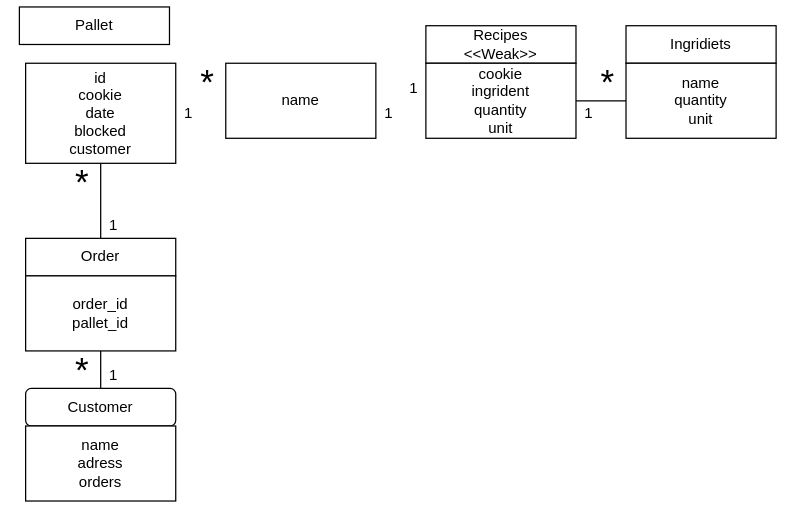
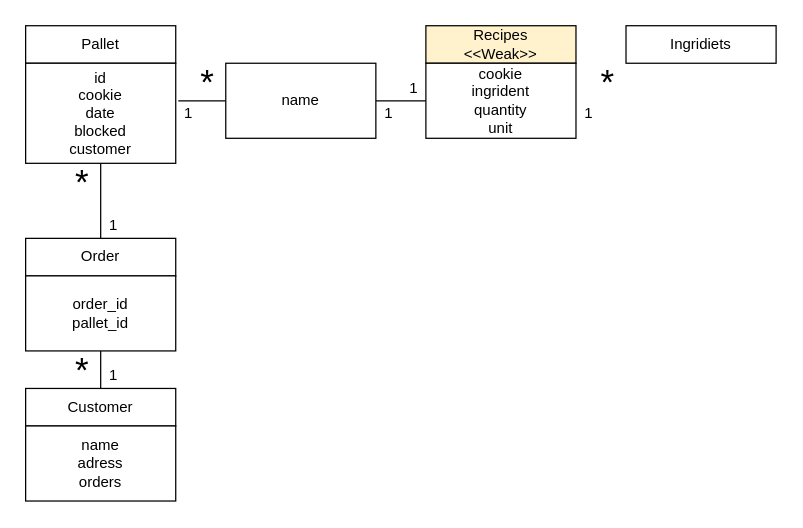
node "Pallet": moved (94, 26) -> (101, 44)
node "Recipes <<Weak>>": fillcolor #ffffff -> #fff2cc
edge "name" -- "id cookie date blocked customer": added
edge "name" -- "cookie ingrident quantity unit": added
edge "cookie ingrident quantity unit" -- "name quantity unit": removed
node "name quantity unit": removed
node "Customer": shape rounded rectangle -> rectangle
